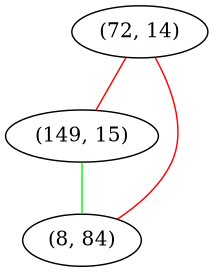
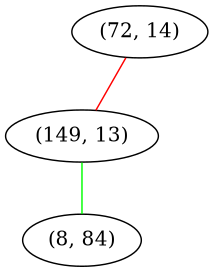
node "(149, 15)": label "(149, 15)" -> "(149, 13)"
edge "(72, 14)" -- "(8, 84)": removed
